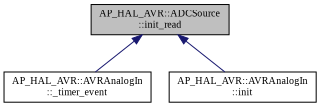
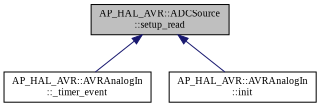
node "AP_HAL_AVR::ADCSource ::init_read": label "AP_HAL_AVR::ADCSource ::init_read" -> "AP_HAL_AVR::ADCSource ::setup_read"
